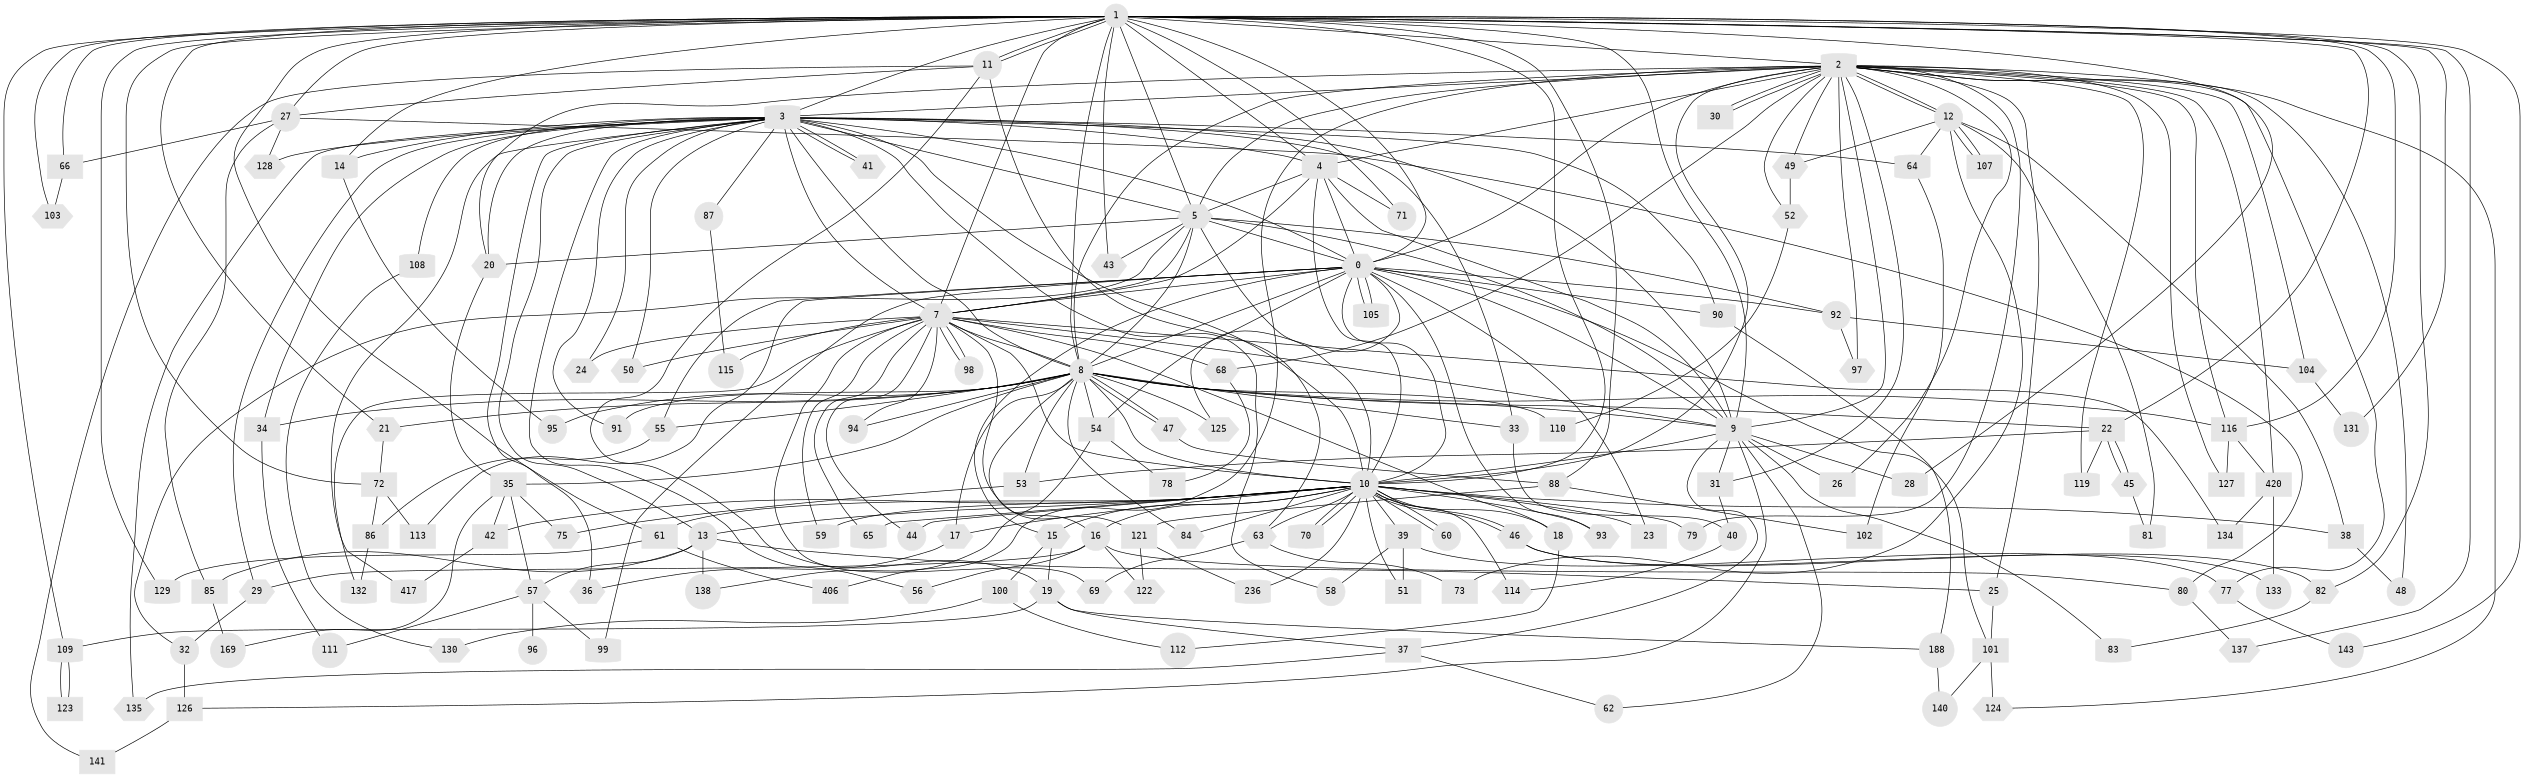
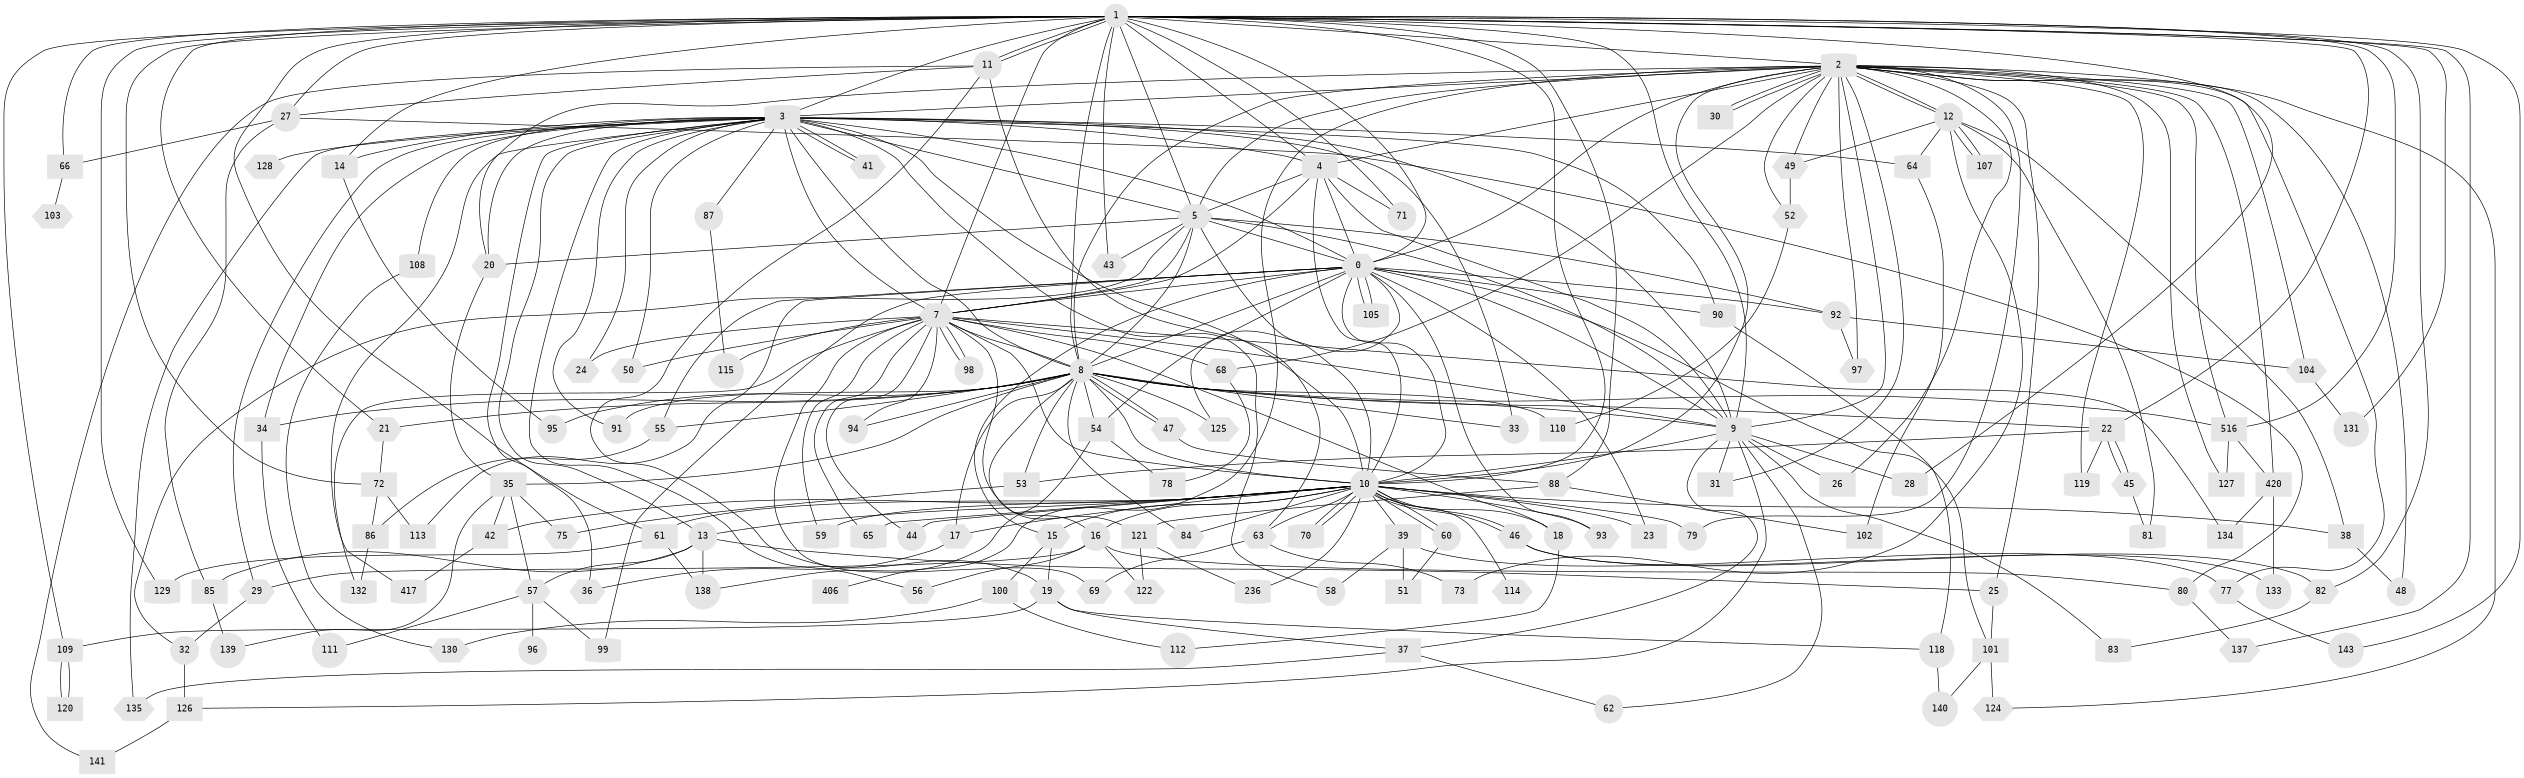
edge "1" -- "103": removed
edge "27" -- "128": removed
node "116": label "116" -> "516"
node "40": removed
edge "10" -- "51": now "60" -- "51"
edge "61" -- "406": now "61" -- "138"
node "169": label "169" -> "139"
node "188": label "188" -> "118"
node "123": label "123" -> "120"
